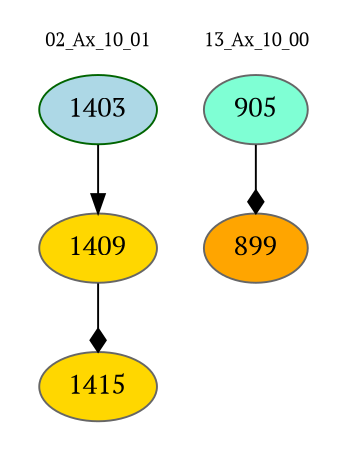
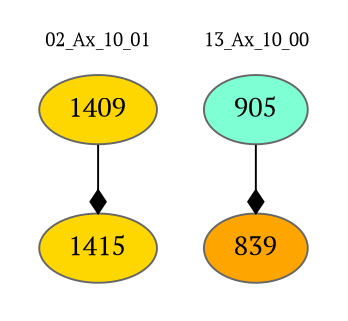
node "1403": removed
node "899": label "899" -> "839"
